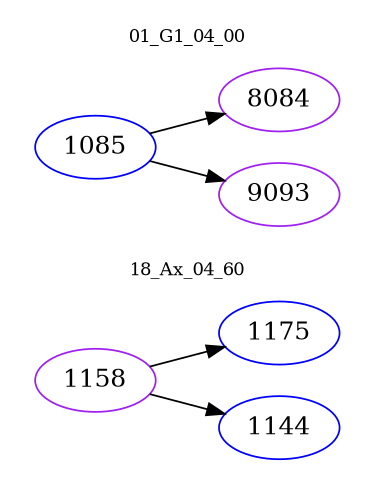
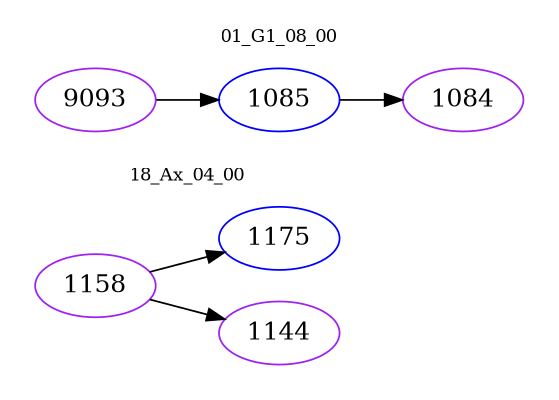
cluster "01_G1_04_00": label "01_G1_04_00" -> "01_G1_08_00"
node "8084": label "8084" -> "1084"
edge "1085" -> "9093": reversed
cluster "18_Ax_04_60": label "18_Ax_04_60" -> "18_Ax_04_00"
node "1144": color blue -> purple
